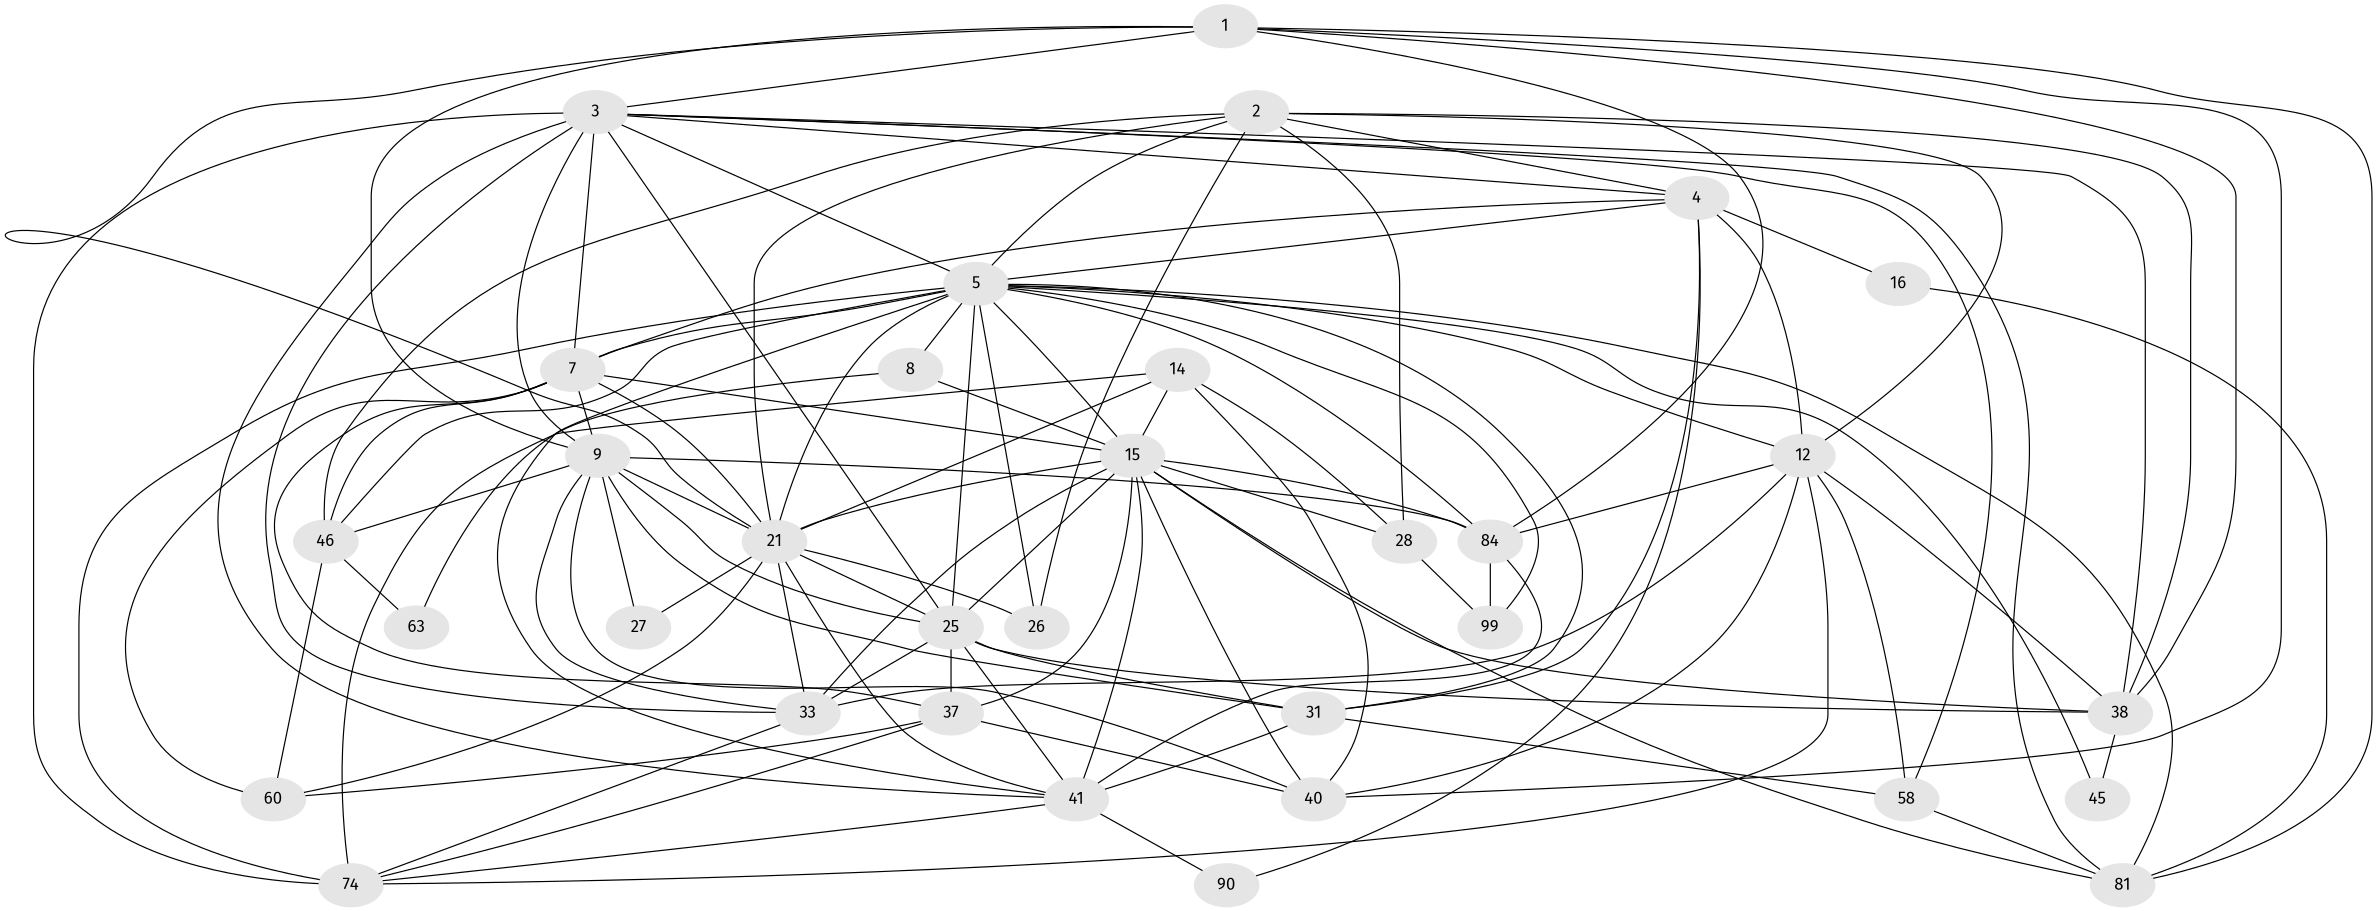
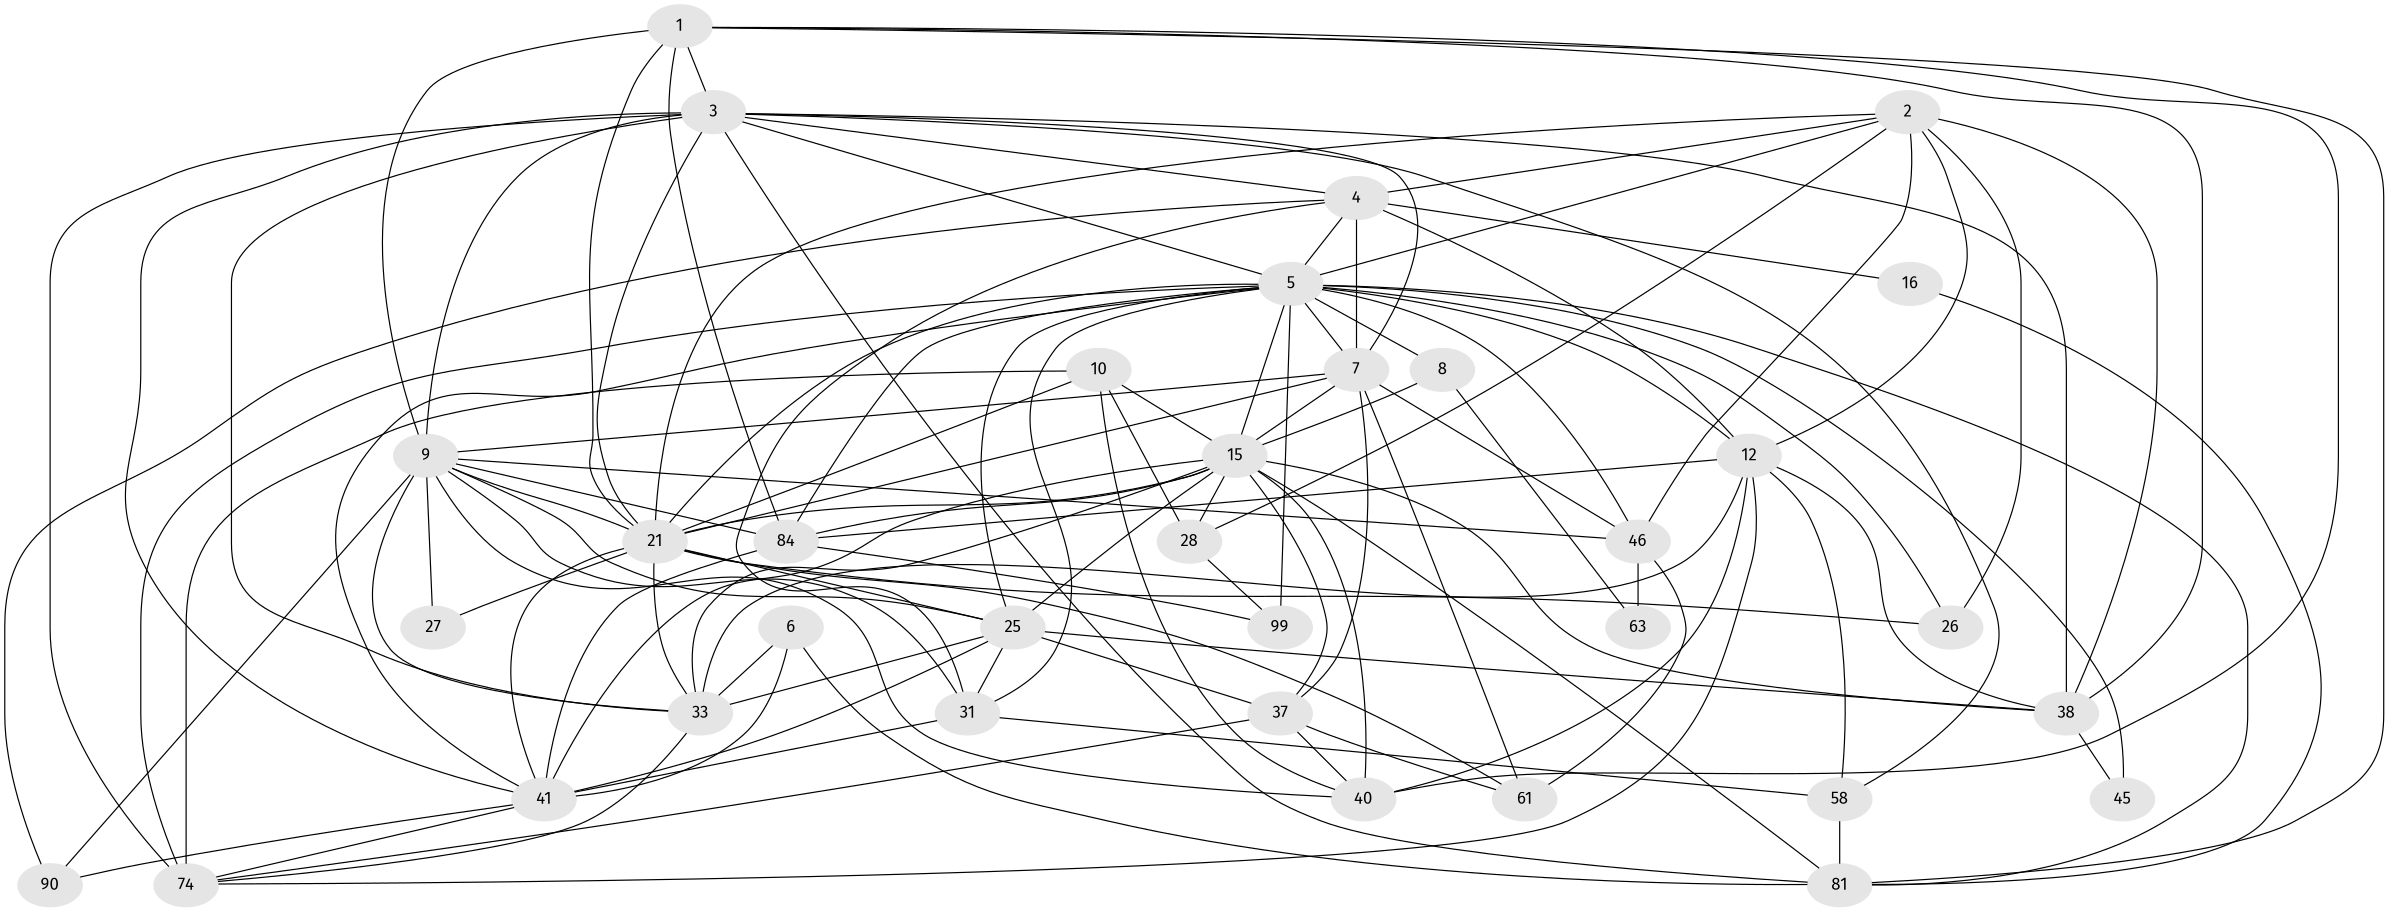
edge "3" -- "25": now "3" -- "21"
node "14": label "14" -> "10"
node "6": added
edge "9" -- "90": added
node "60": label "60" -> "61"
